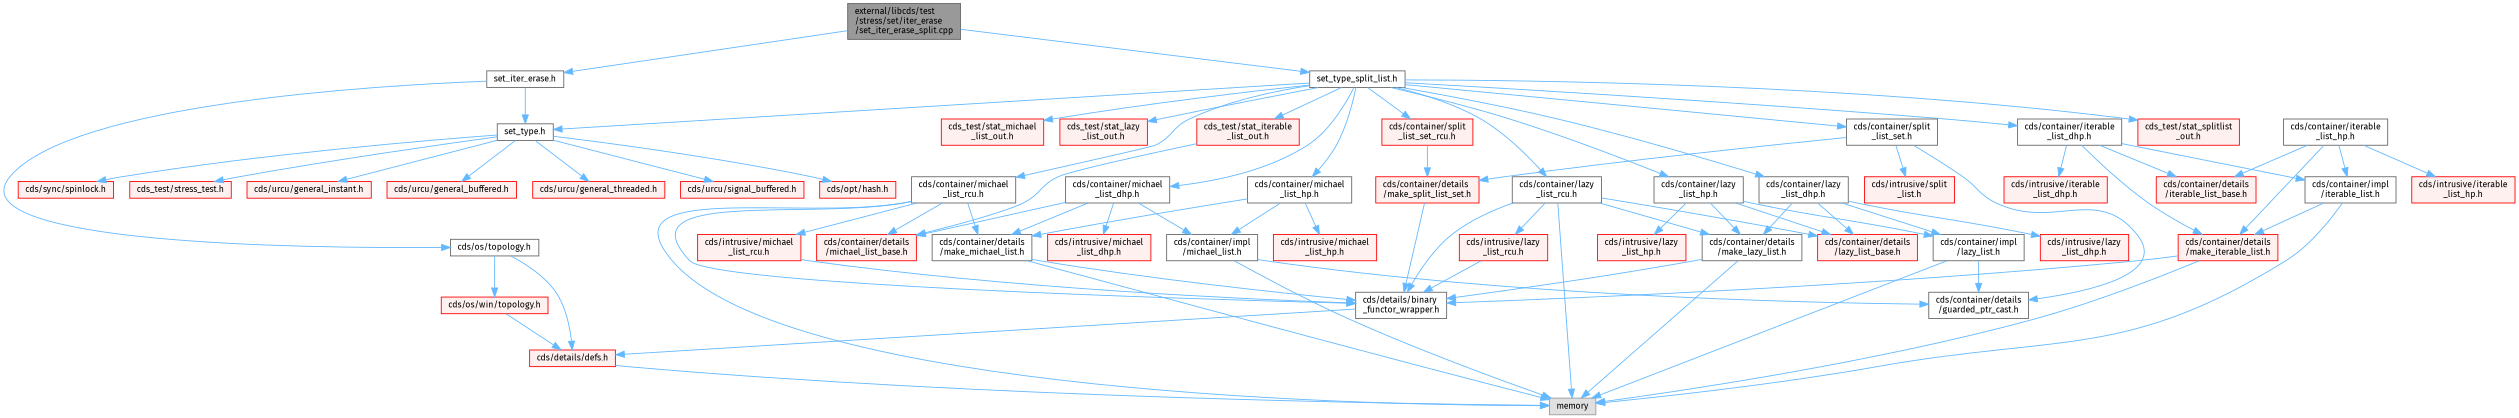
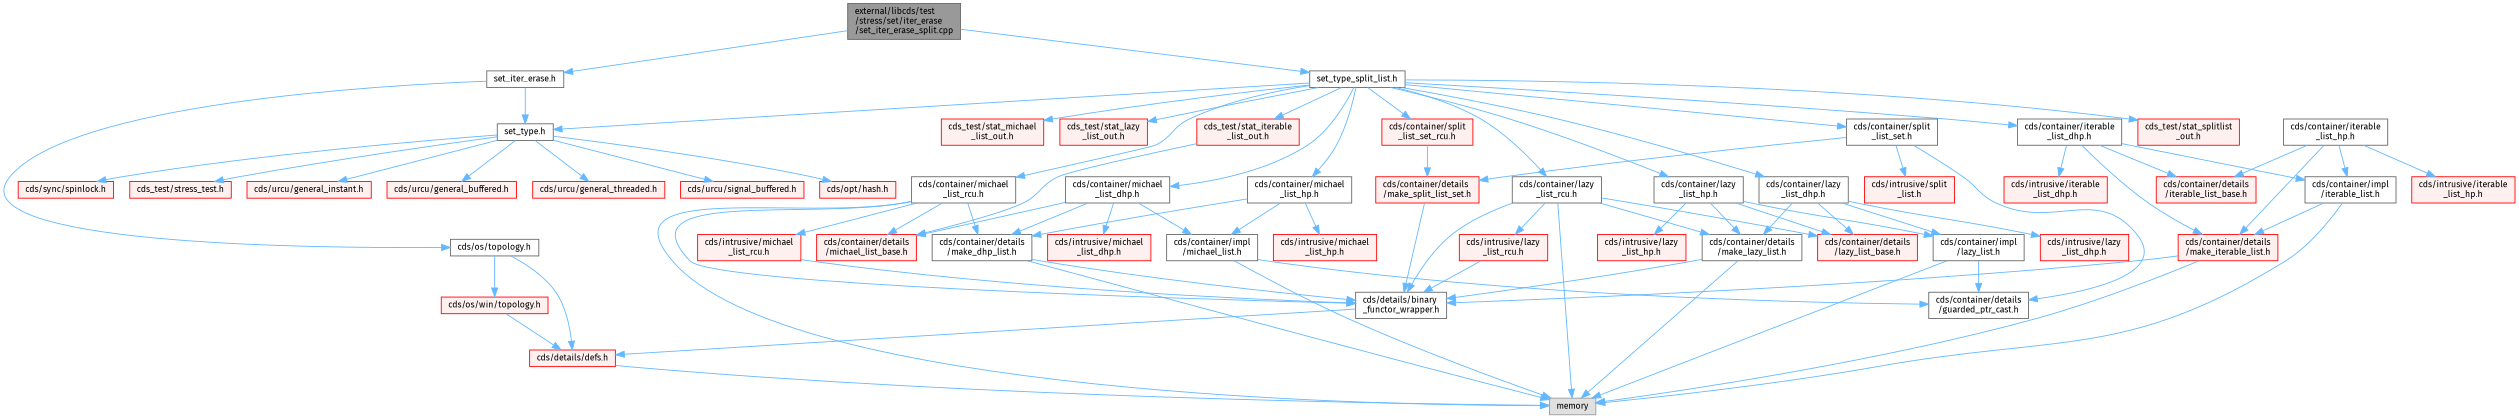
node "cds/container/details /make_michael_list.h": label "cds/container/details /make_michael_list.h" -> "cds/container/details /make_dhp_list.h"
